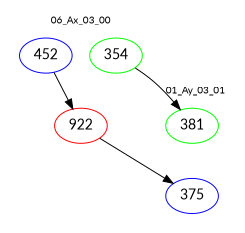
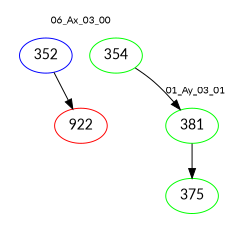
node "452": label "452" -> "352"
edge "922" -> "375": now "381" -> "375"
node "375": color blue -> green
